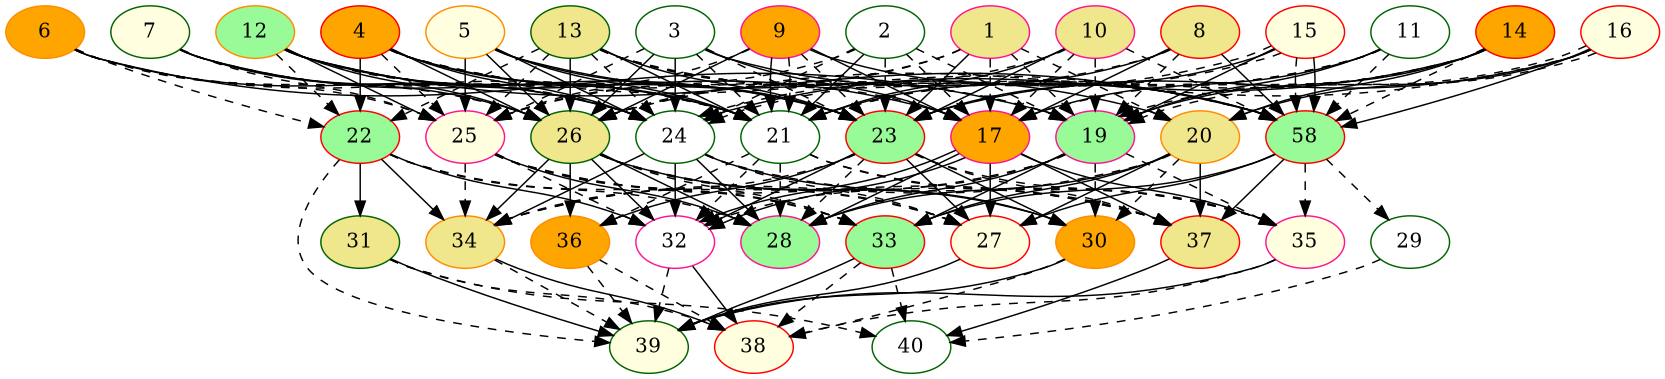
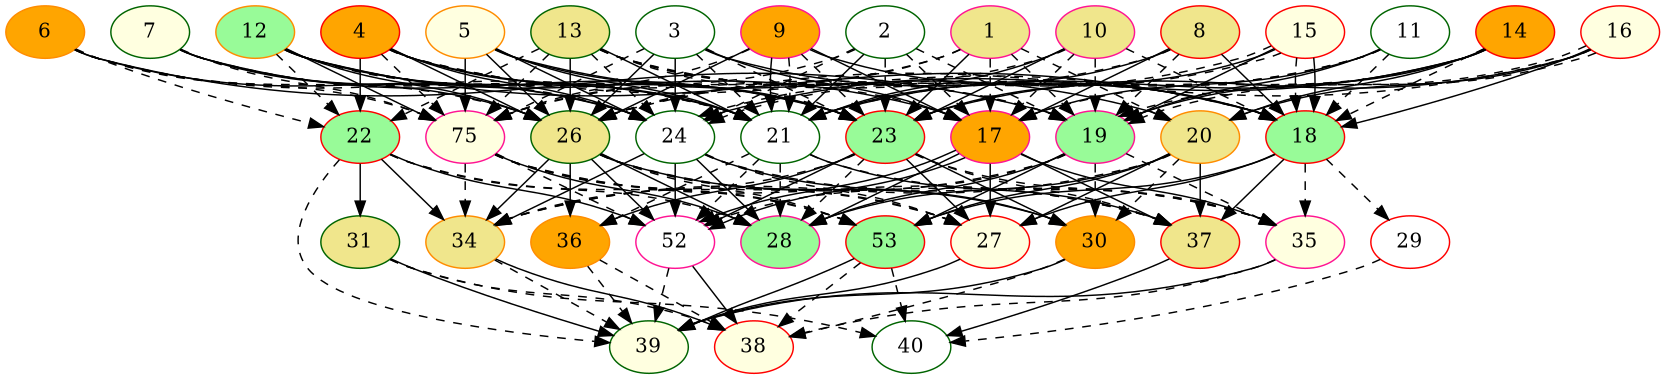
edge "13" -> "23": style solid -> dashed
edge "14" -> "21": style dashed -> solid
node "25": label "25" -> "75"
node "58": label "58" -> "18"
edge "21" -> "37": style dashed -> solid
node "32": label "32" -> "52"
node "33": label "33" -> "53"
node "29": color darkgreen -> red
